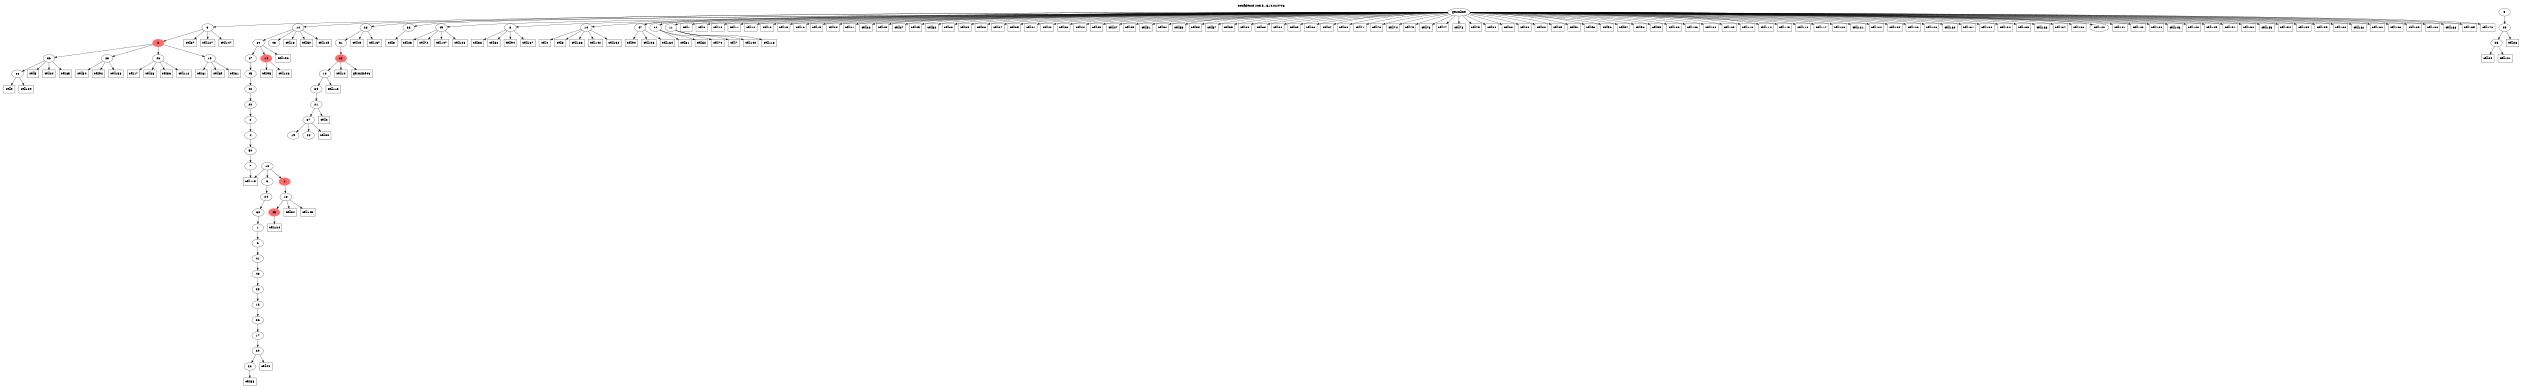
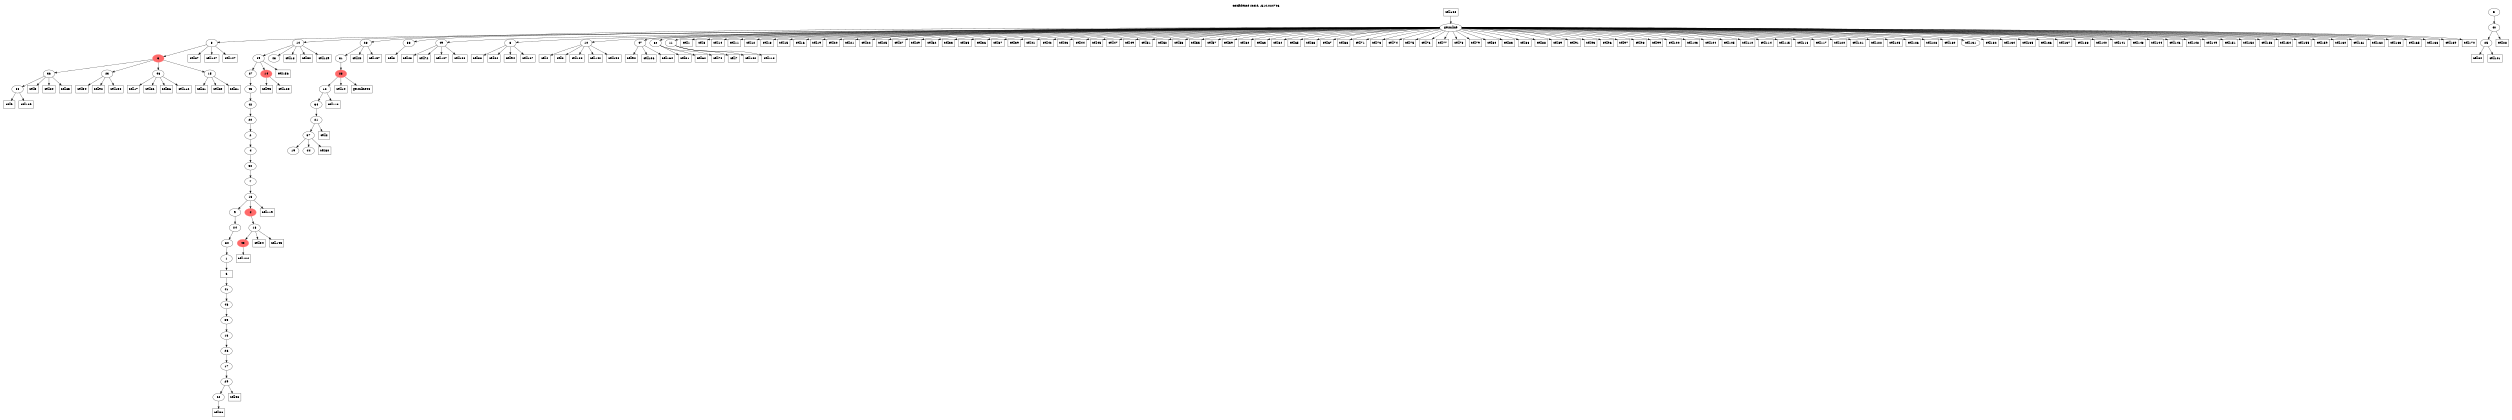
edge "germline" -> "cell168": reversed
node "cell131": shape box -> ellipse
node "cell140": shape ellipse -> box
edge "7" -> "cell119": now "7" -> "16"
node "6": shape ellipse -> box
